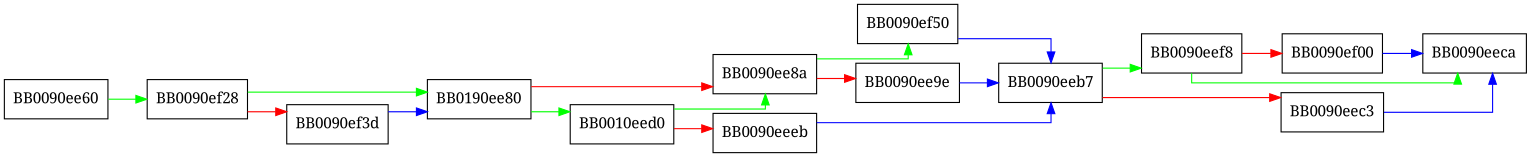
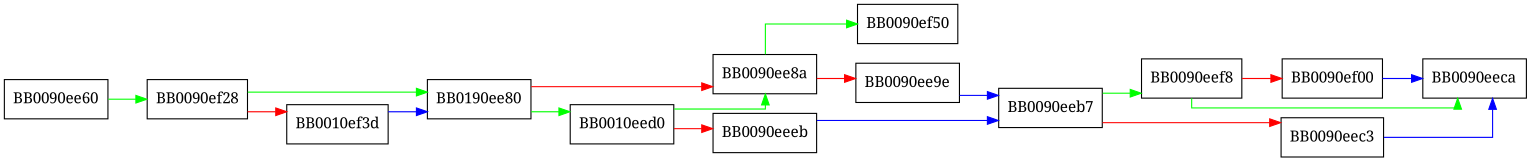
edge "BB0090ef50" -> "BB0090eeb7": removed
node "BB0090ef3d": label "BB0090ef3d" -> "BB0010ef3d"
